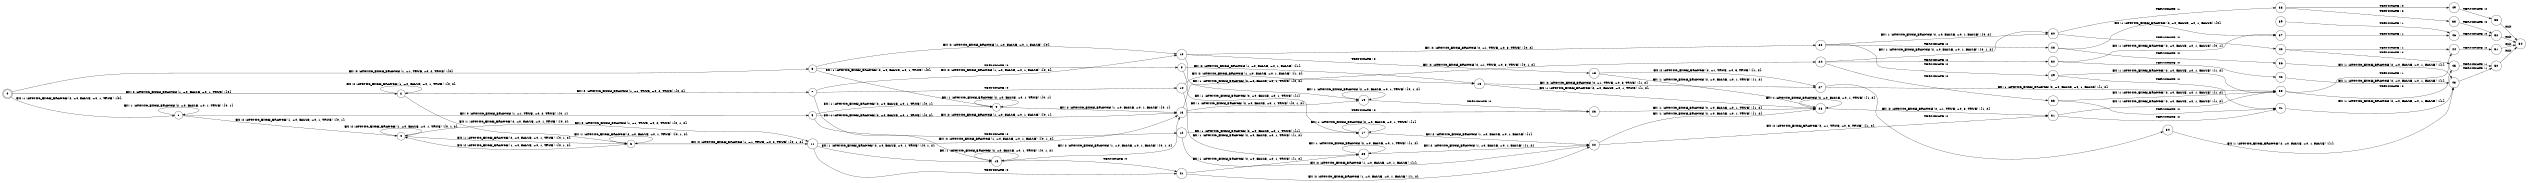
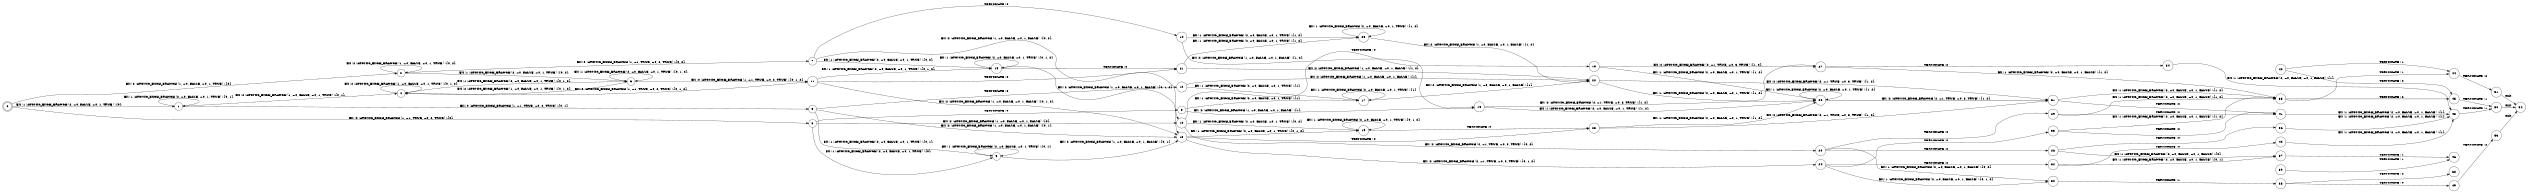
node "52": removed
edge "30" -> "40": removed, label "TERMINATE !0"
edge "23" -> "31": added, label "EX !2 !ATOMIC_EXCH_BRANCH (2, +1, TRUE, +0, 3, TRUE) !{1, 2}"
